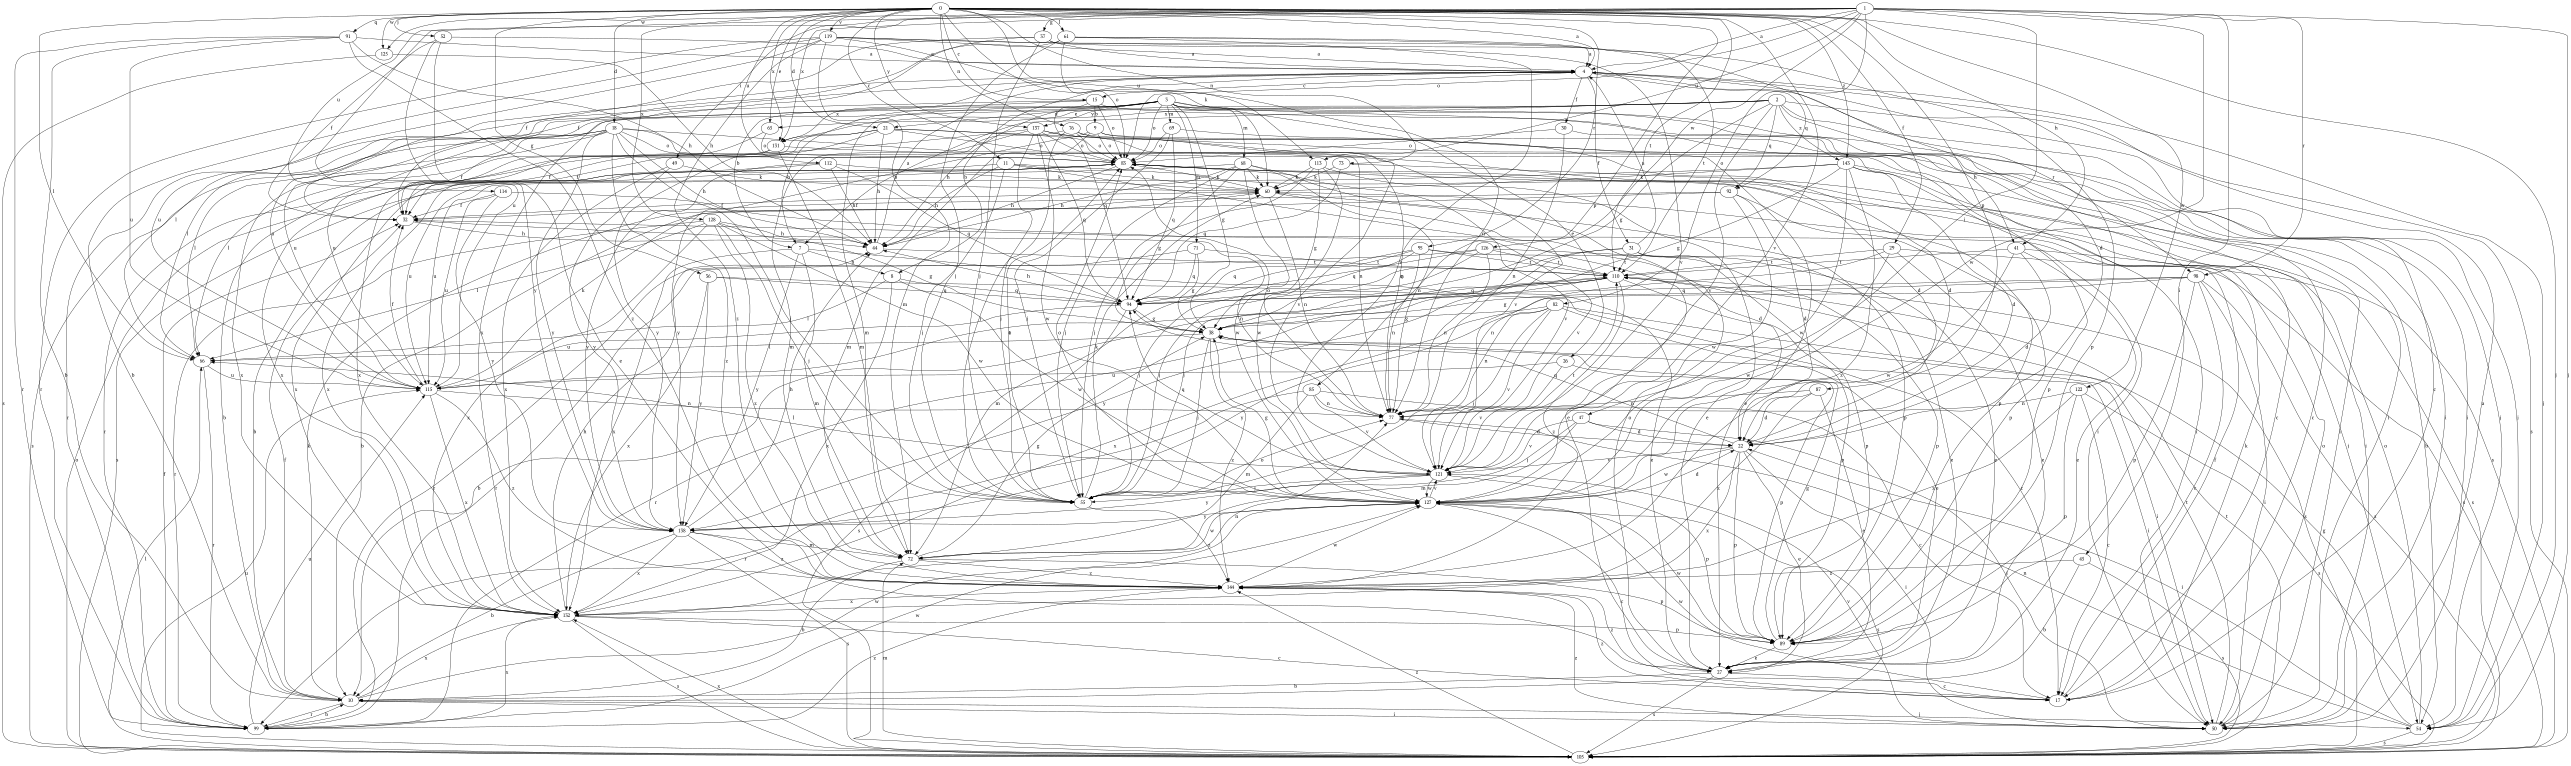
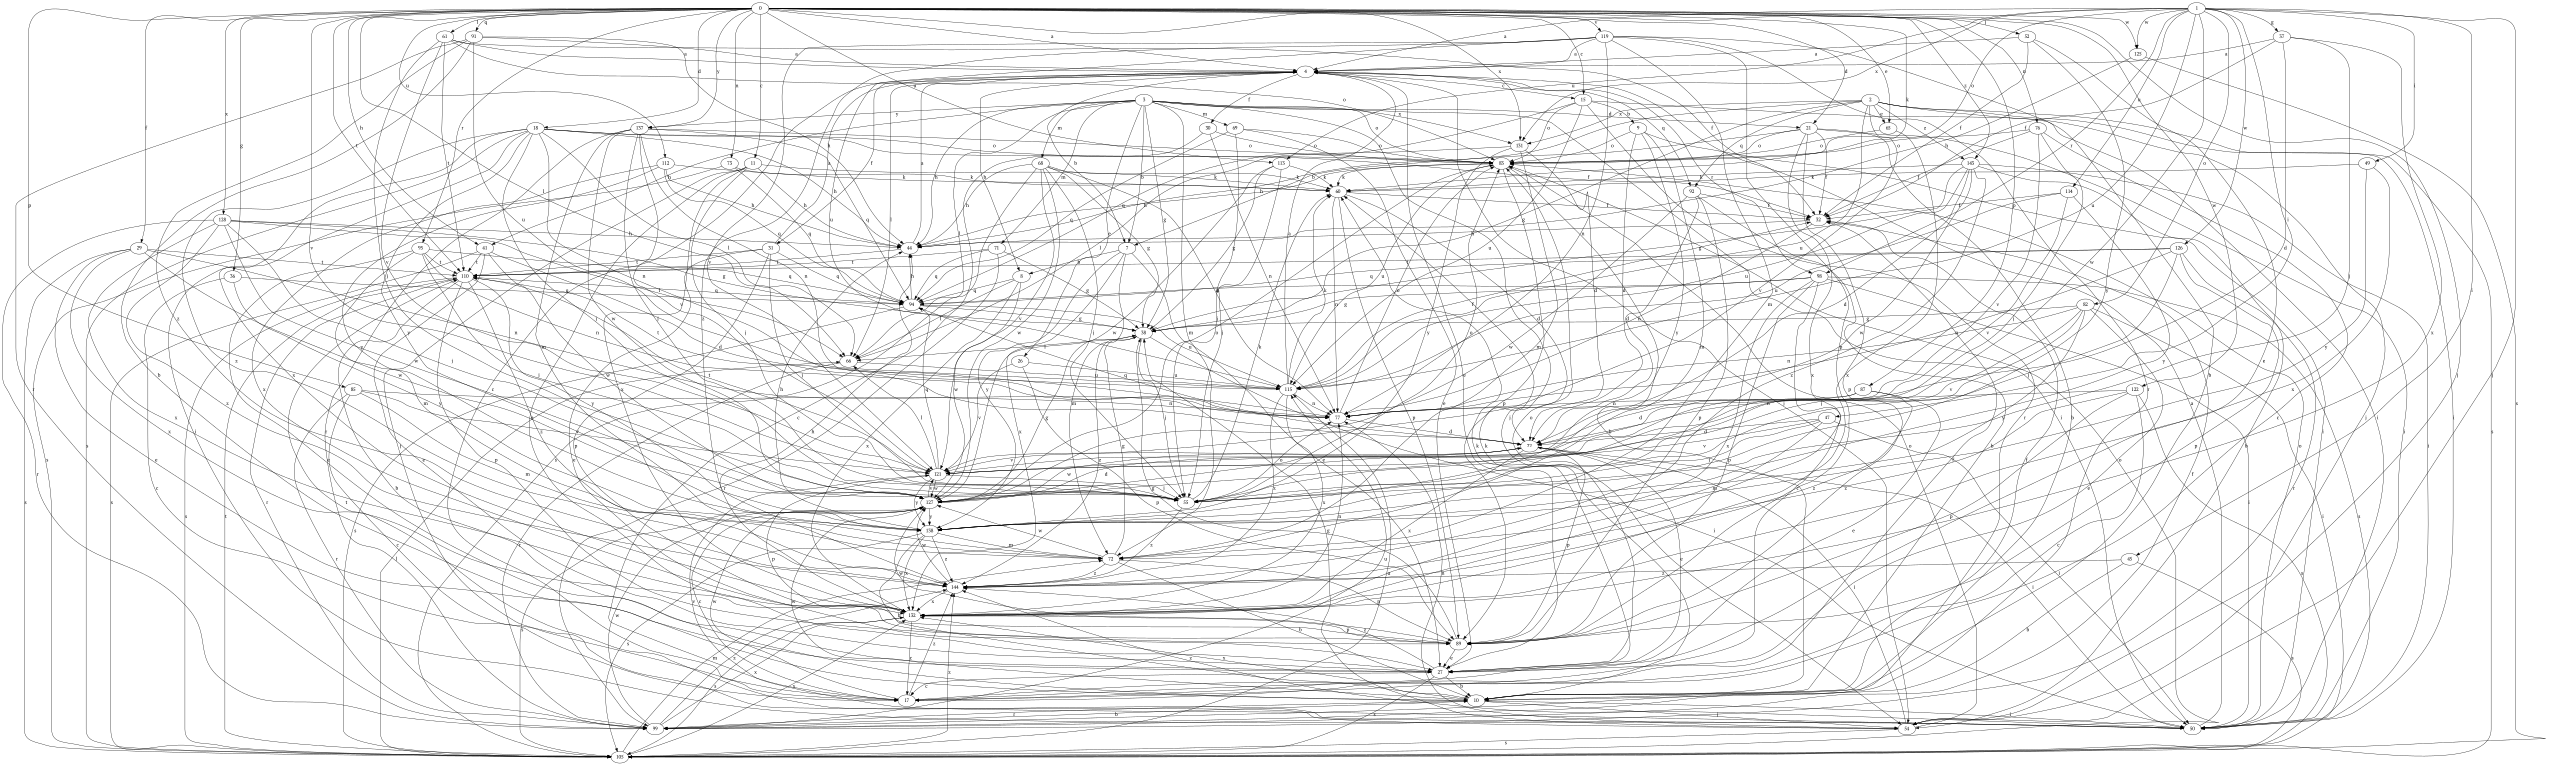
edge "113" -> "27": now "4" -> "27"
edge "36" -> "132": now "29" -> "132"
